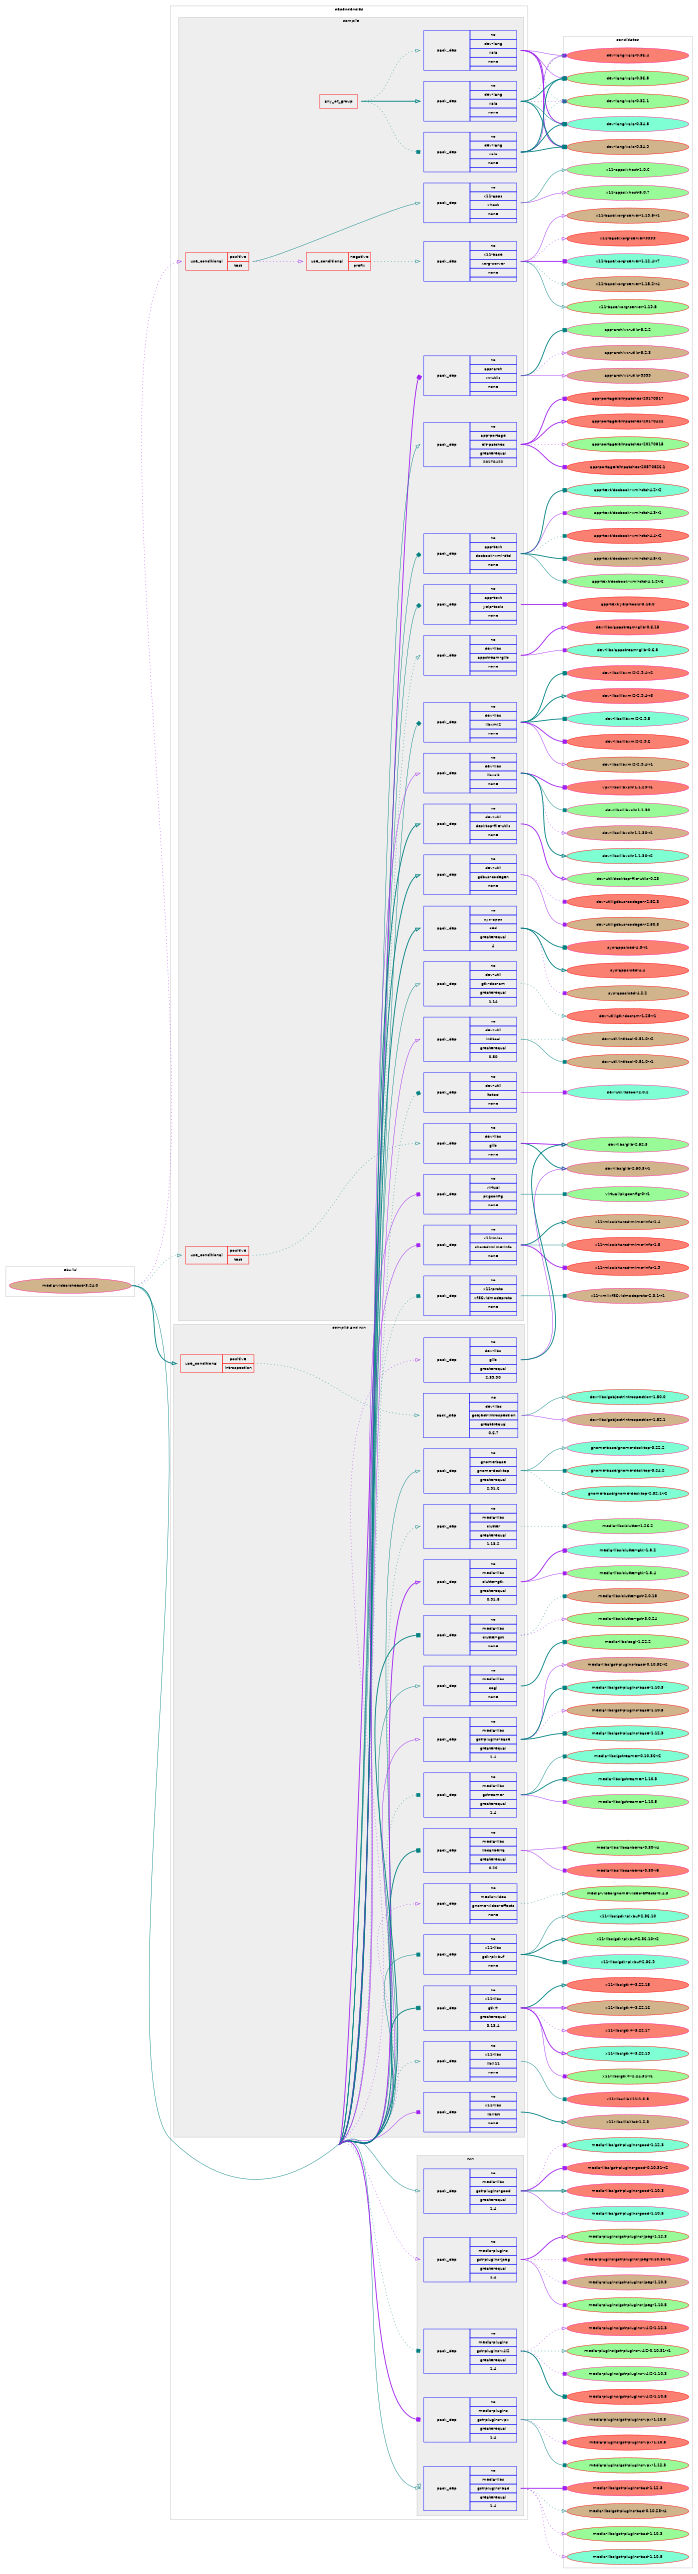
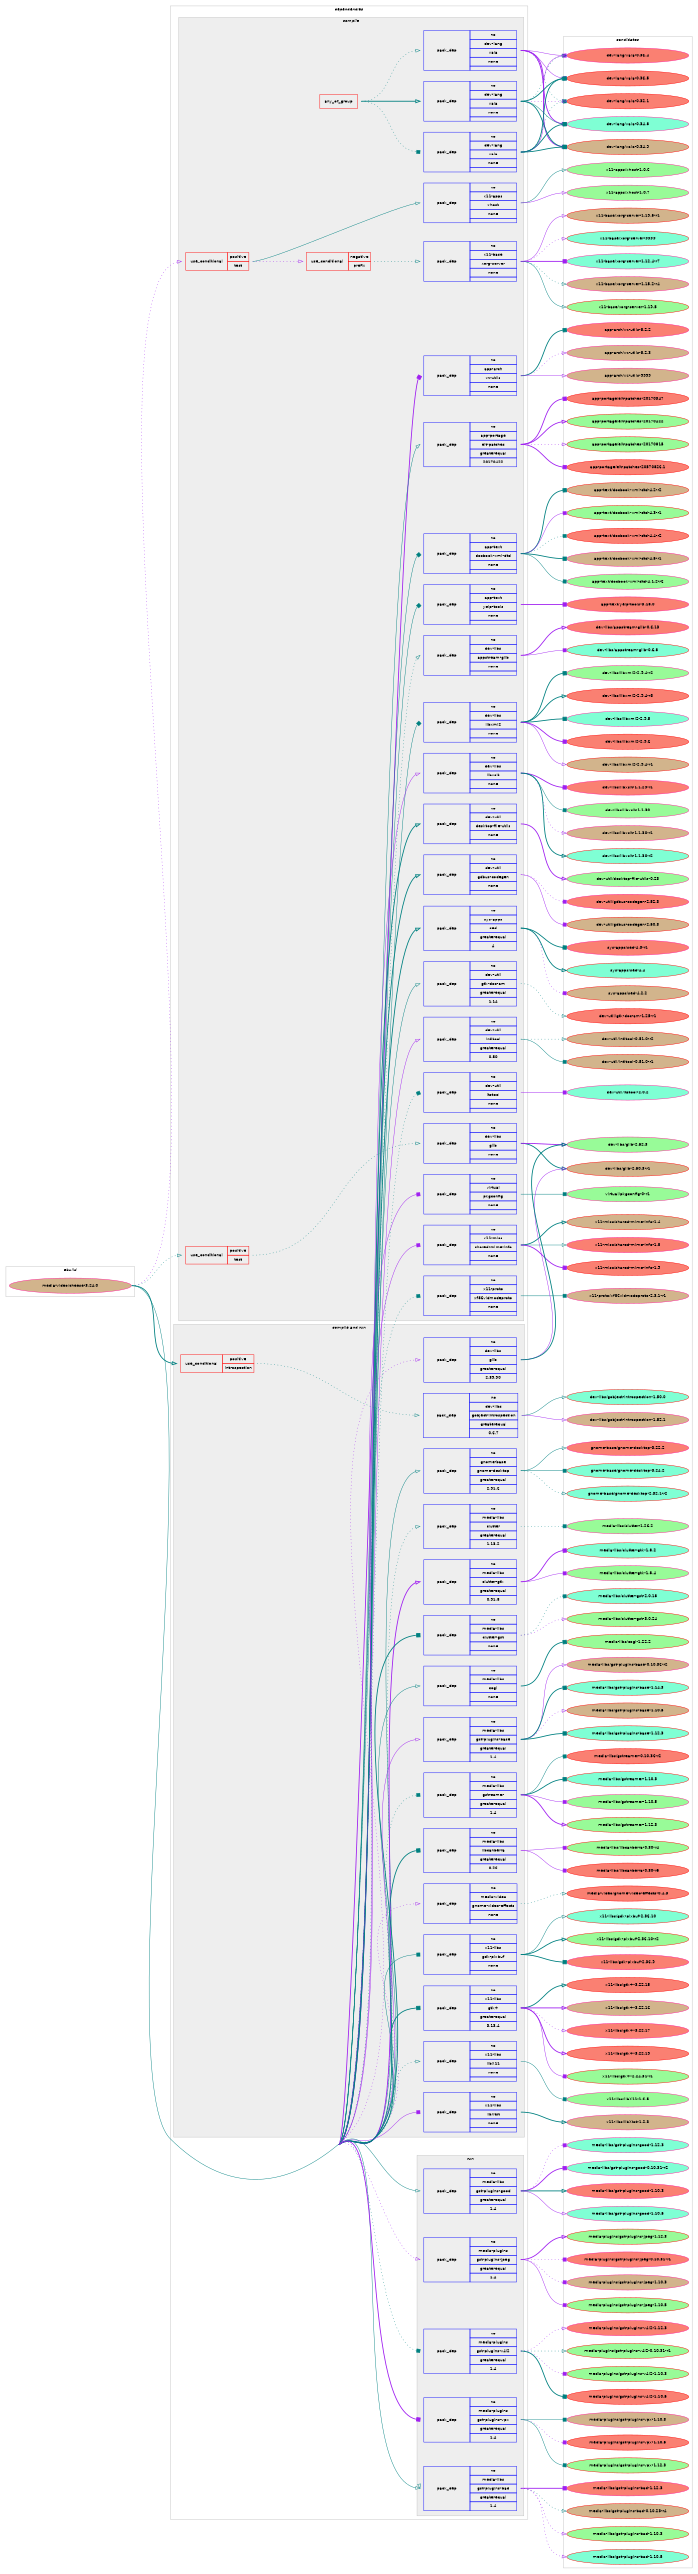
node "dev-lang/vala-0.36.5": fillcolor palegreen -> salmon
node "dev-lang/vala-0.32.1": fillcolor palegreen -> salmon
node "x11-apps/xhost-5.0.7": label "x11-apps/xhost-5.0.7" -> "x11-apps/xhost-1.0.7"
node "x11-base/xorg-server-9999": fillcolor salmon -> aquamarine
node "x11-base/xorg-server-1.15.2-r4": color red -> deeppink
node "app-arch/xz-utils-5.2.2": fillcolor palegreen -> salmon
node "app-portage/elt-patches-20170317": label "app-portage/elt-patches-20170317" -> "app-portage/elt-patches-20170347"
node "app-portage/elt-patches-20170422": fillcolor salmon -> palegreen
node "app-text/docbook-xml-dtd-4.2-r2": fillcolor aquamarine -> tan
node "app-text/docbook-xml-dtd-4.3-r1": color deeppink -> red
node "app-text/yelp-tools-3.18.0": color red -> deeppink
node "dev-libs/libxml2-2.9.4-r2": fillcolor salmon -> palegreen
node "dev-libs/libxml2-2.9.4-r3": color deeppink -> red
node "vpx-libs/libxslt-1.1.29-r1": label "vpx-libs/libxslt-1.1.29-r1" -> "dev-libs/libxslt-1.1.29-r1"
node "dev-util/gdbus-codegen-2.52.3": color red -> deeppink
node "sys-apps/sed-4.4": fillcolor salmon -> aquamarine
node "dev-libs/glib-2.50.3-r1": color deeppink -> red
node "x11-misc/shared-mime-info-1.8": color red -> deeppink
node "x11-xml/xf86vidmodeproto-2.3.1-r1": label "x11-xml/xf86vidmodeproto-2.3.1-r1" -> "x11-proto/xf86vidmodeproto-2.3.1-r1"
node "gnome-base/gnome-desktop-3.22.2": fillcolor aquamarine -> salmon
node "media-libs/clutter-gtk-1.8.2": color deeppink -> red
node "media-libs/clutter-gst-2.0.18": fillcolor tan -> aquamarine
node "media-libs/gst-plugins-base-1.10.3": label "media-libs/gst-plugins-base-1.10.3" -> "media-libs/gst-plugins-base-1.14.3"
node "media-libs/gstreamer-0.10.36-r2": fillcolor aquamarine -> salmon
node "media-libs/gstreamer-1.12.3": added
node "media-libs/libcanberra-0.30-r5": color deeppink -> red
node "media-video/gnome-video-effects-0.4.3": fillcolor palegreen -> salmon
node "x11-libs/gdk-pixbuf-2.36.9": fillcolor aquamarine -> salmon
node "x11-libs/gtk+-3.22.16": color red -> deeppink
node "x11-libs/gtk+-3.22.19": fillcolor aquamarine -> salmon
node "x11-libs/libX11-1.6.5": fillcolor salmon -> palegreen
node "media-libs/gst-plugins-good-1.12.3": color red -> deeppink
node "media-libs/gst-plugins-good-0.10.31-r2": fillcolor salmon -> aquamarine
node "media-plugins/gst-plugins-v4l2-1.10.3": color deeppink -> red
